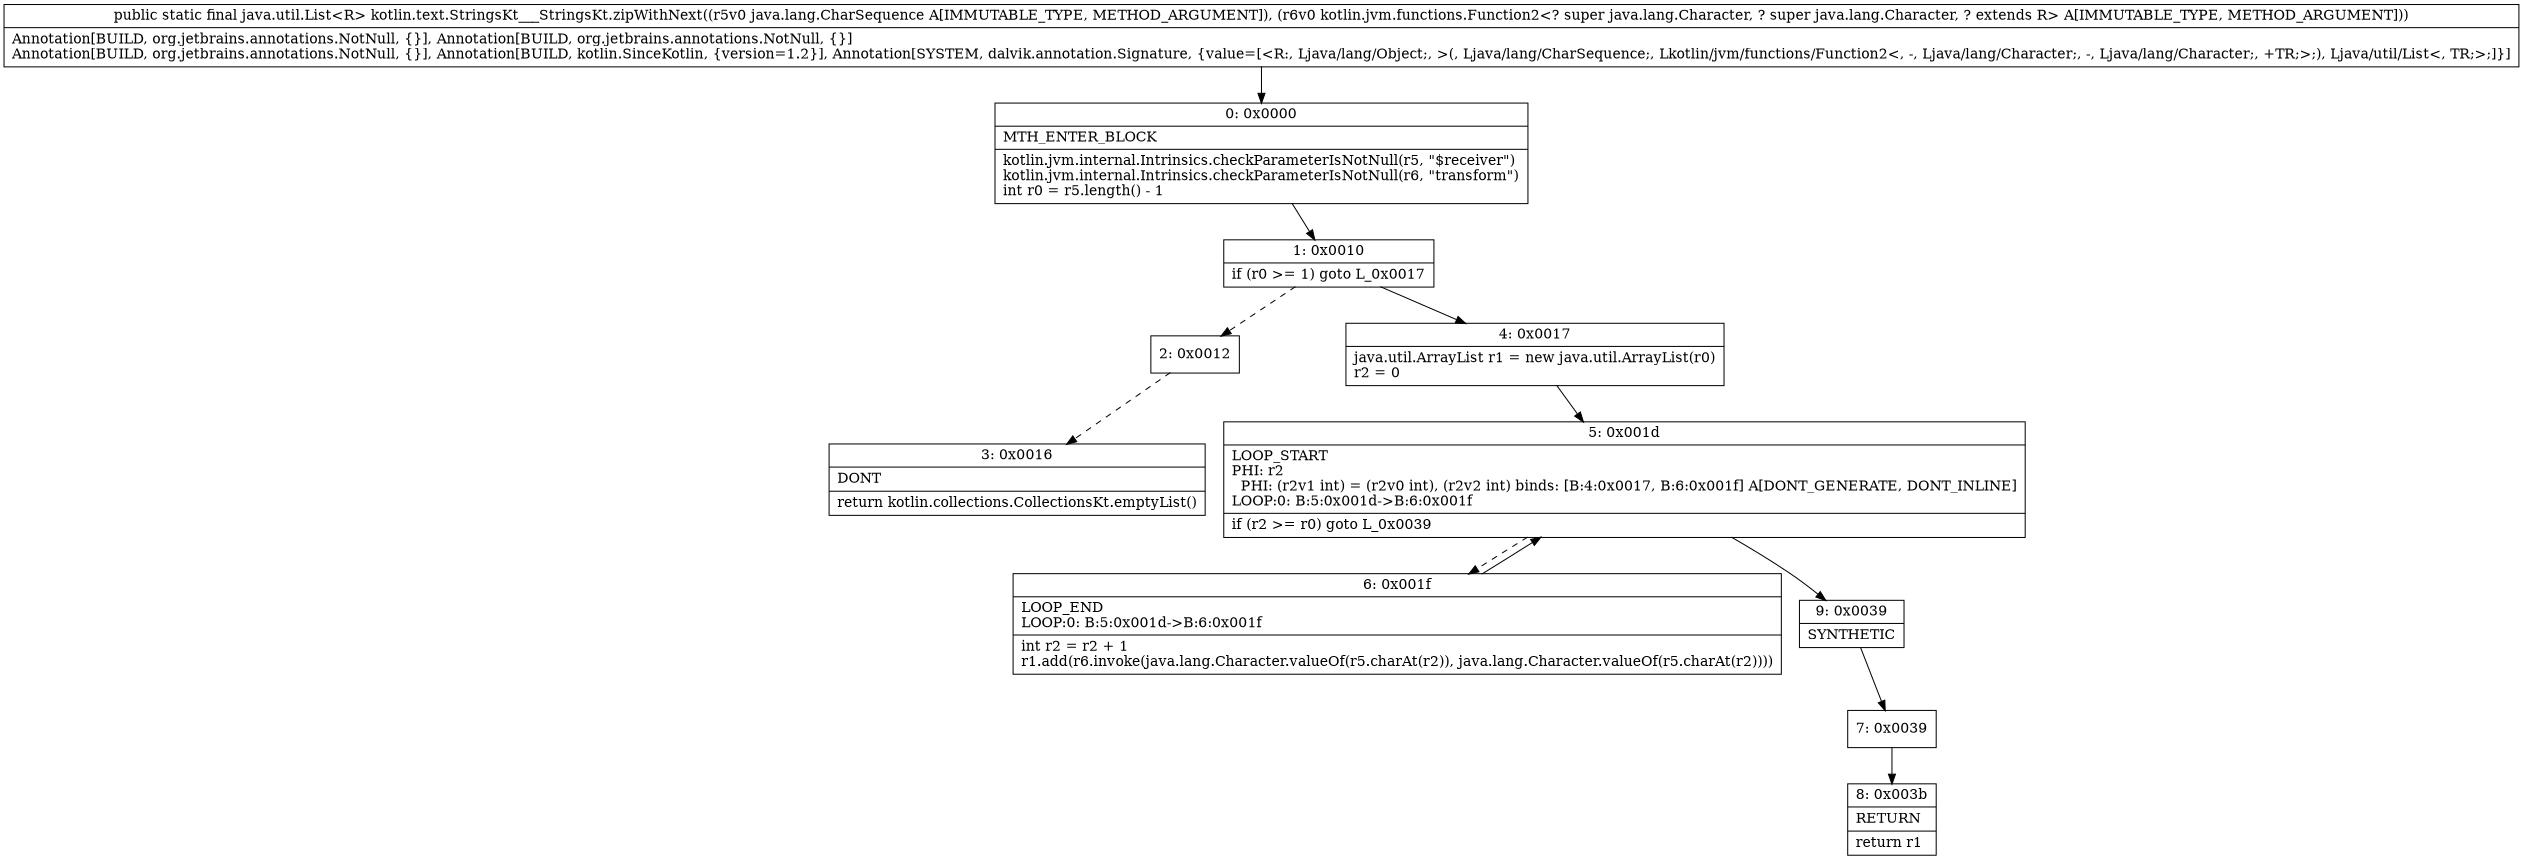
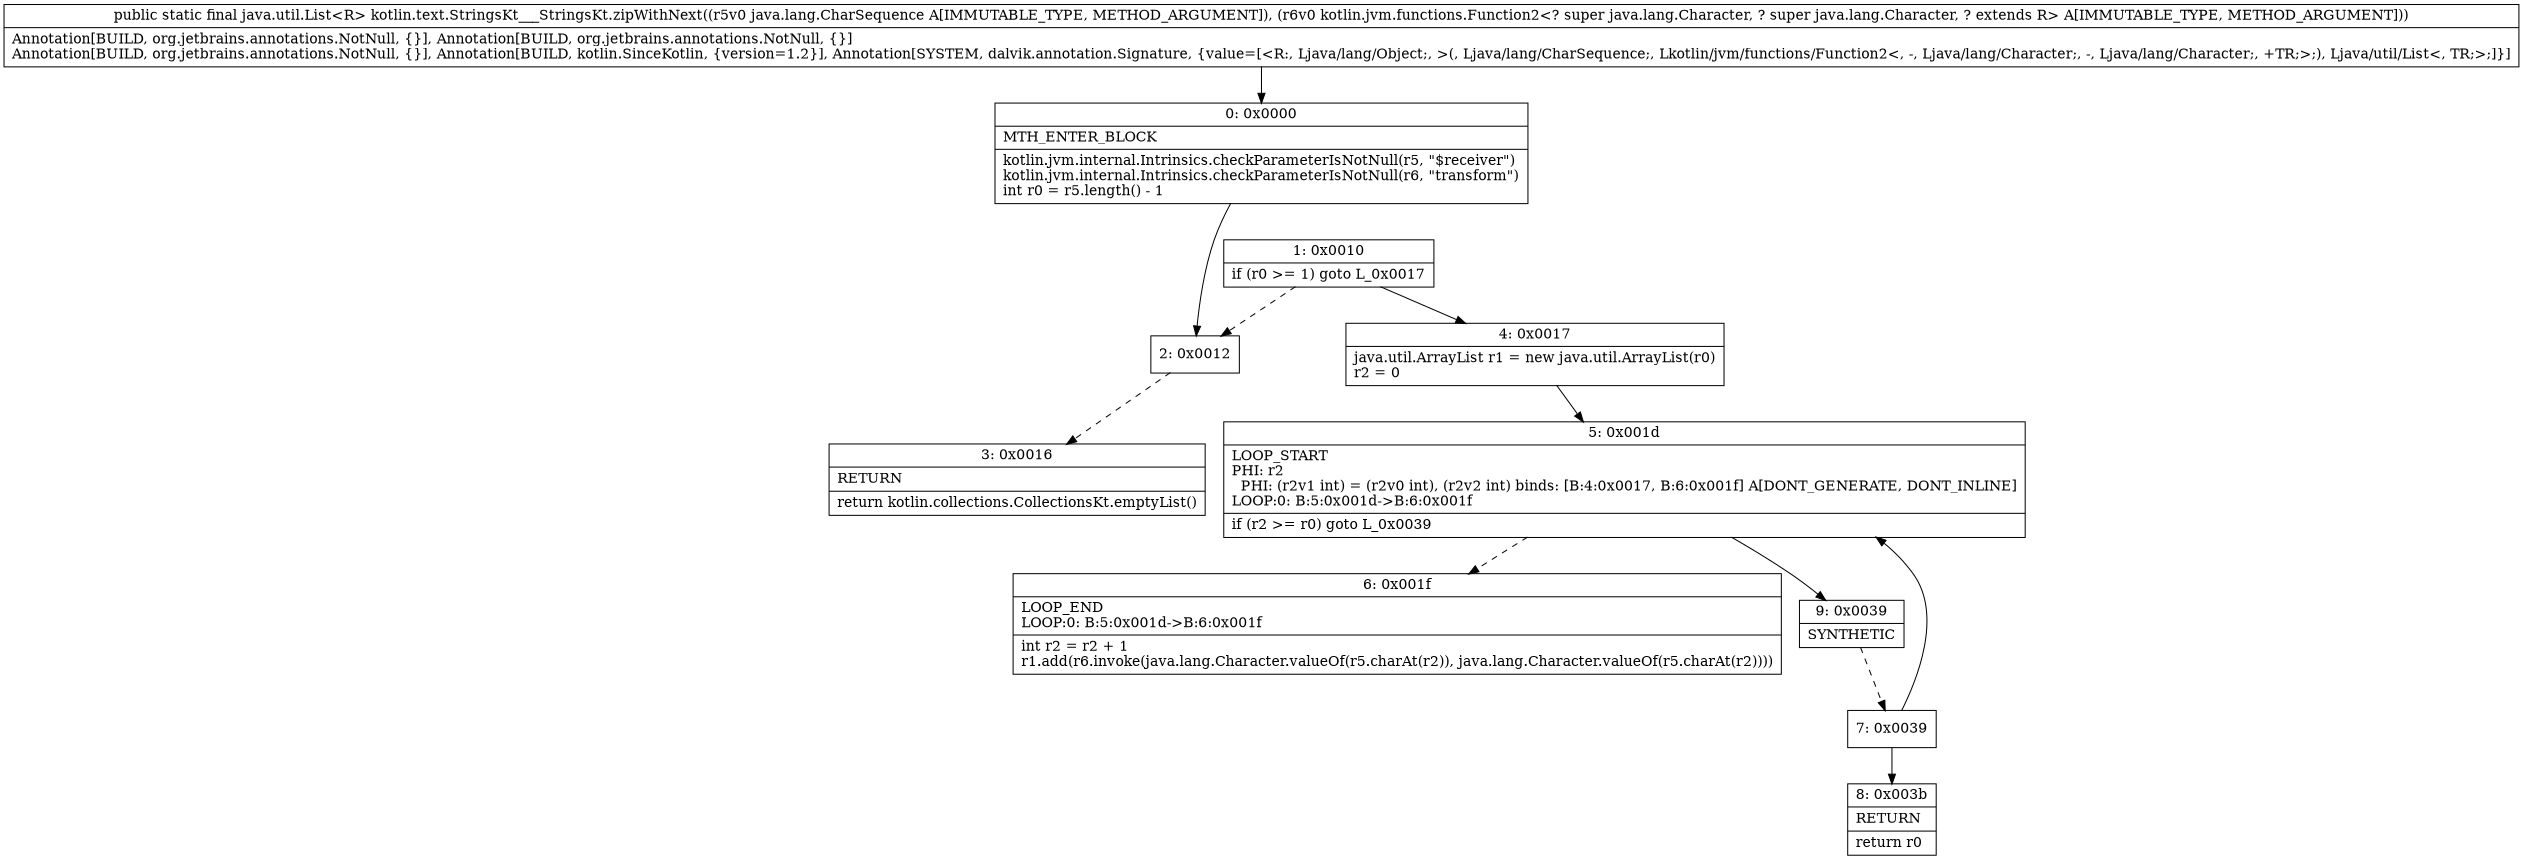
edge "0: 0x0000" -> "1: 0x0010": now "0: 0x0000" -> "2: 0x0012"
node "3: 0x0016": text "DONT" -> "RETURN"
edge "6: 0x001f" -> "5: 0x001d": now "7: 0x0039" -> "5: 0x001d"
edge "9: 0x0039" -> "7: 0x0039": style solid -> dashed
node "8: 0x003b": text "return r1" -> "return r0"
